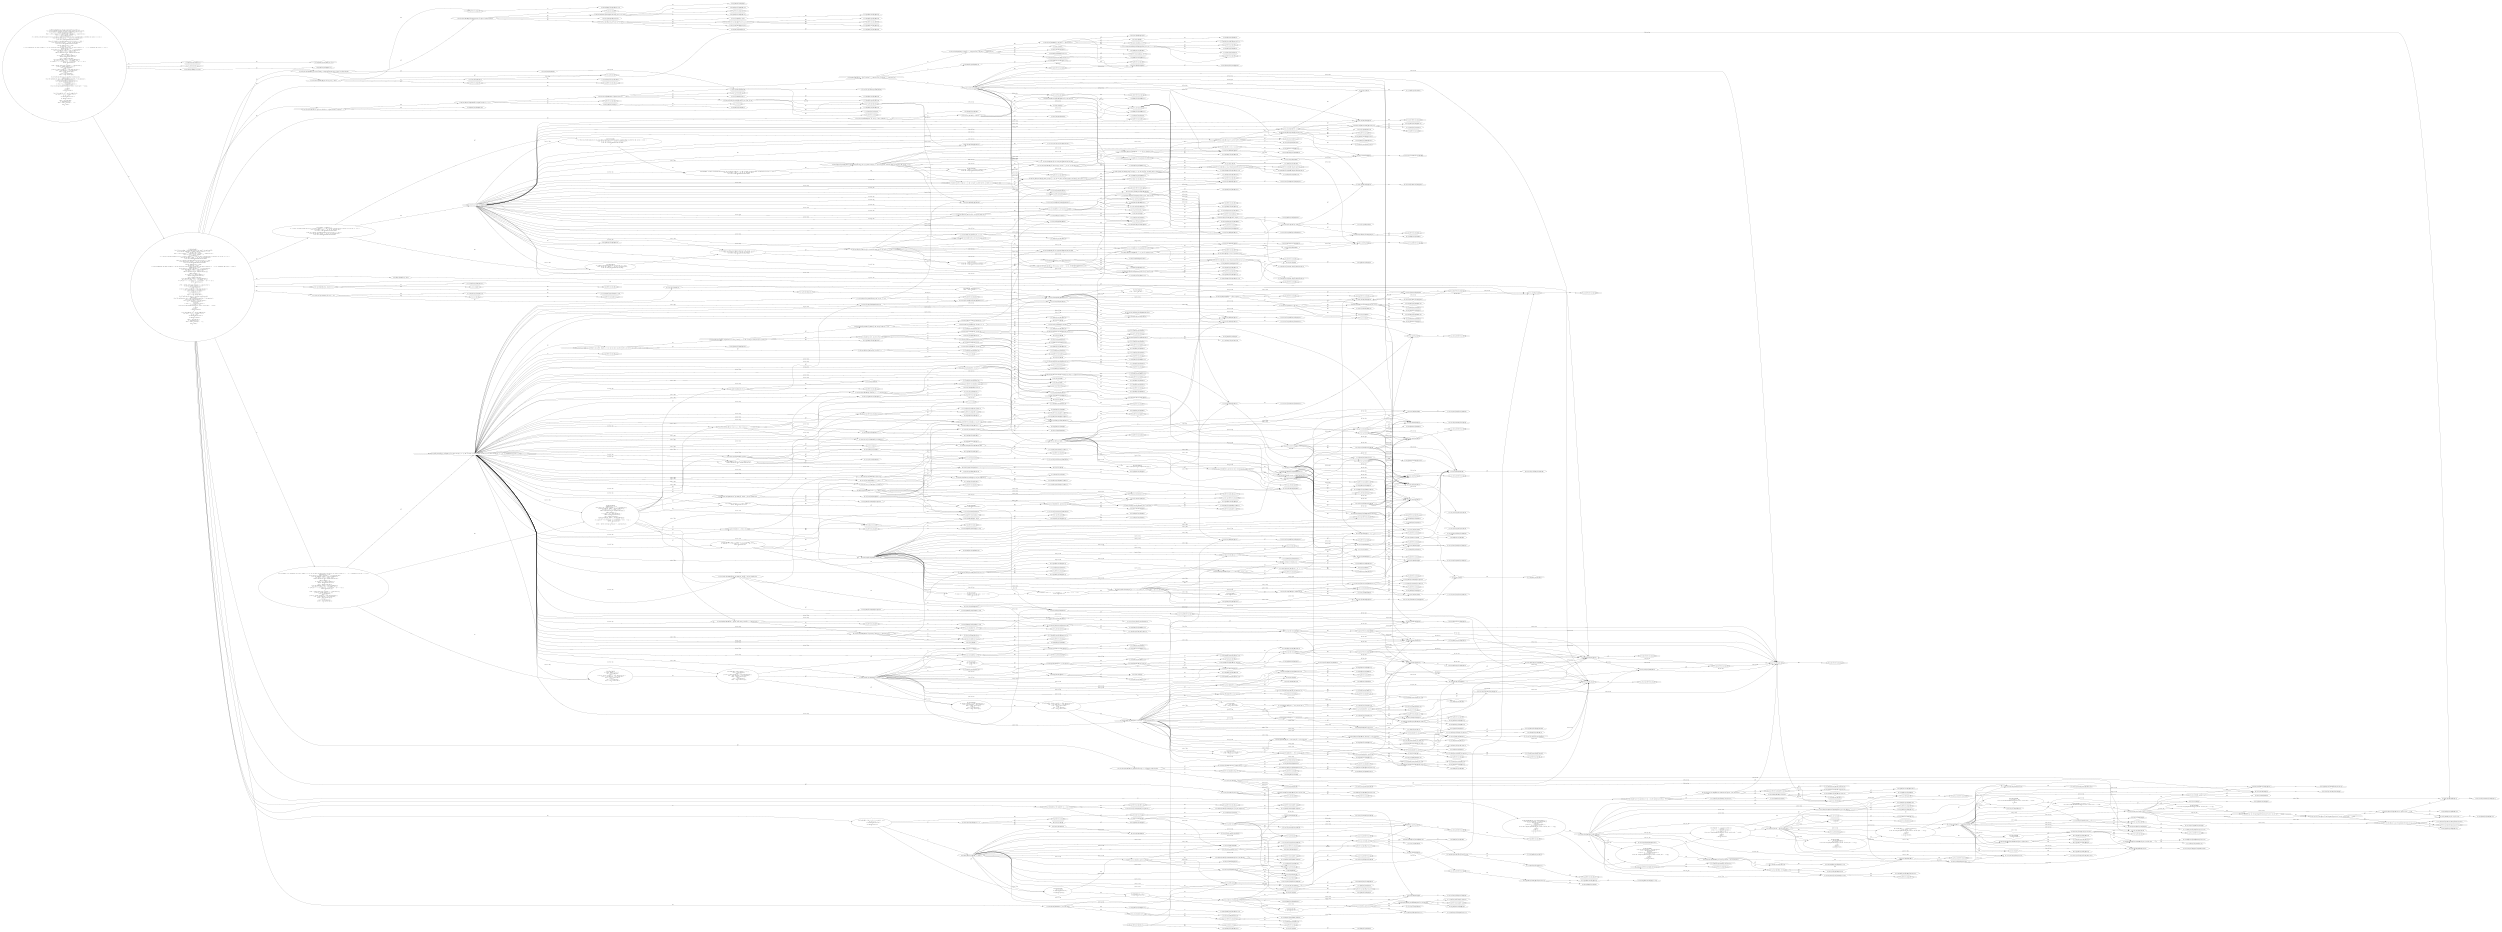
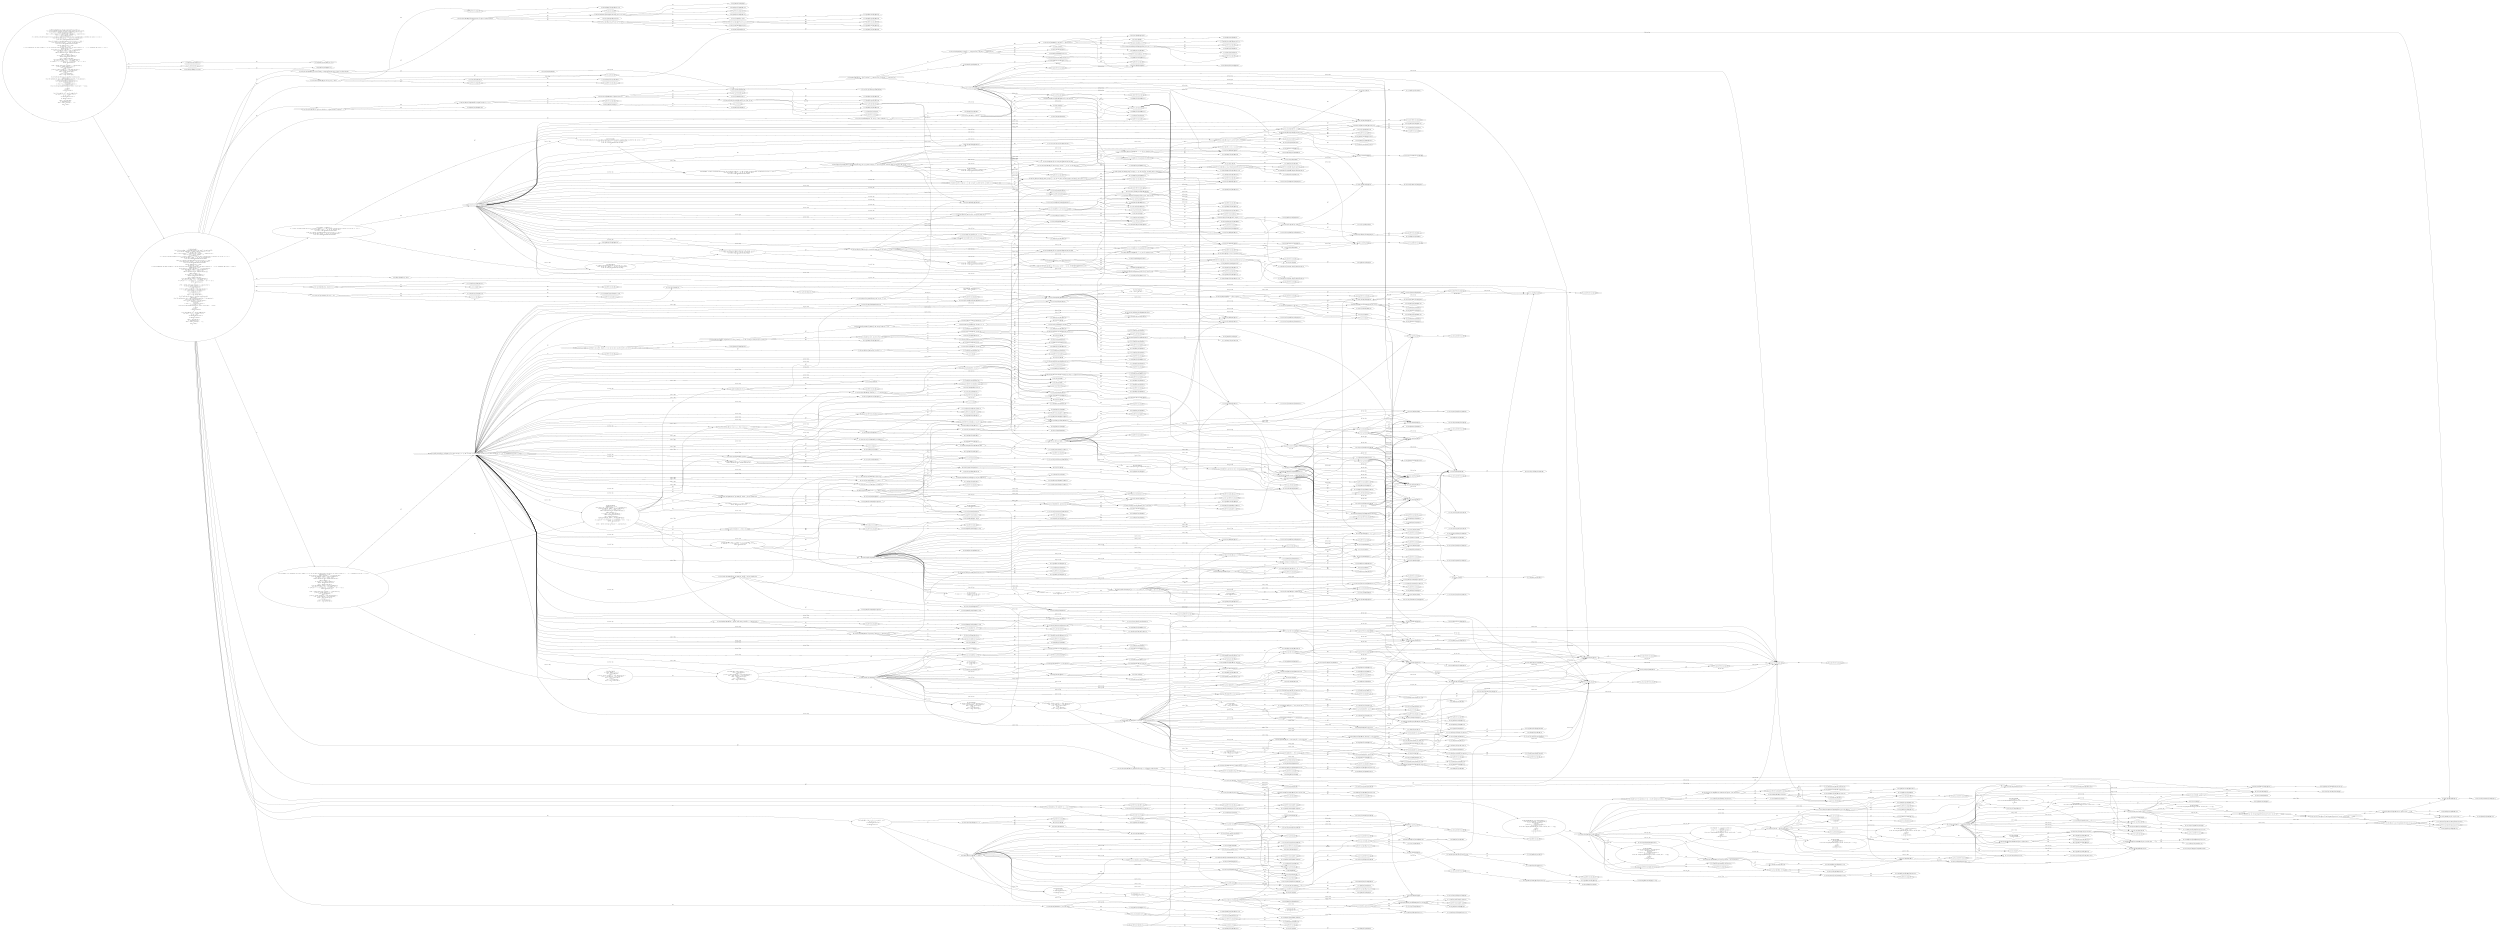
edge "6:CtVariableWriteImpl@aPath" -> "15:CtVariableReadImpl@aPath": added, label "Define-Use"
edge "26:CtBinaryOperatorImpl@i < colon" -> "27:CtTypeAccessImpl@Character": reversed
